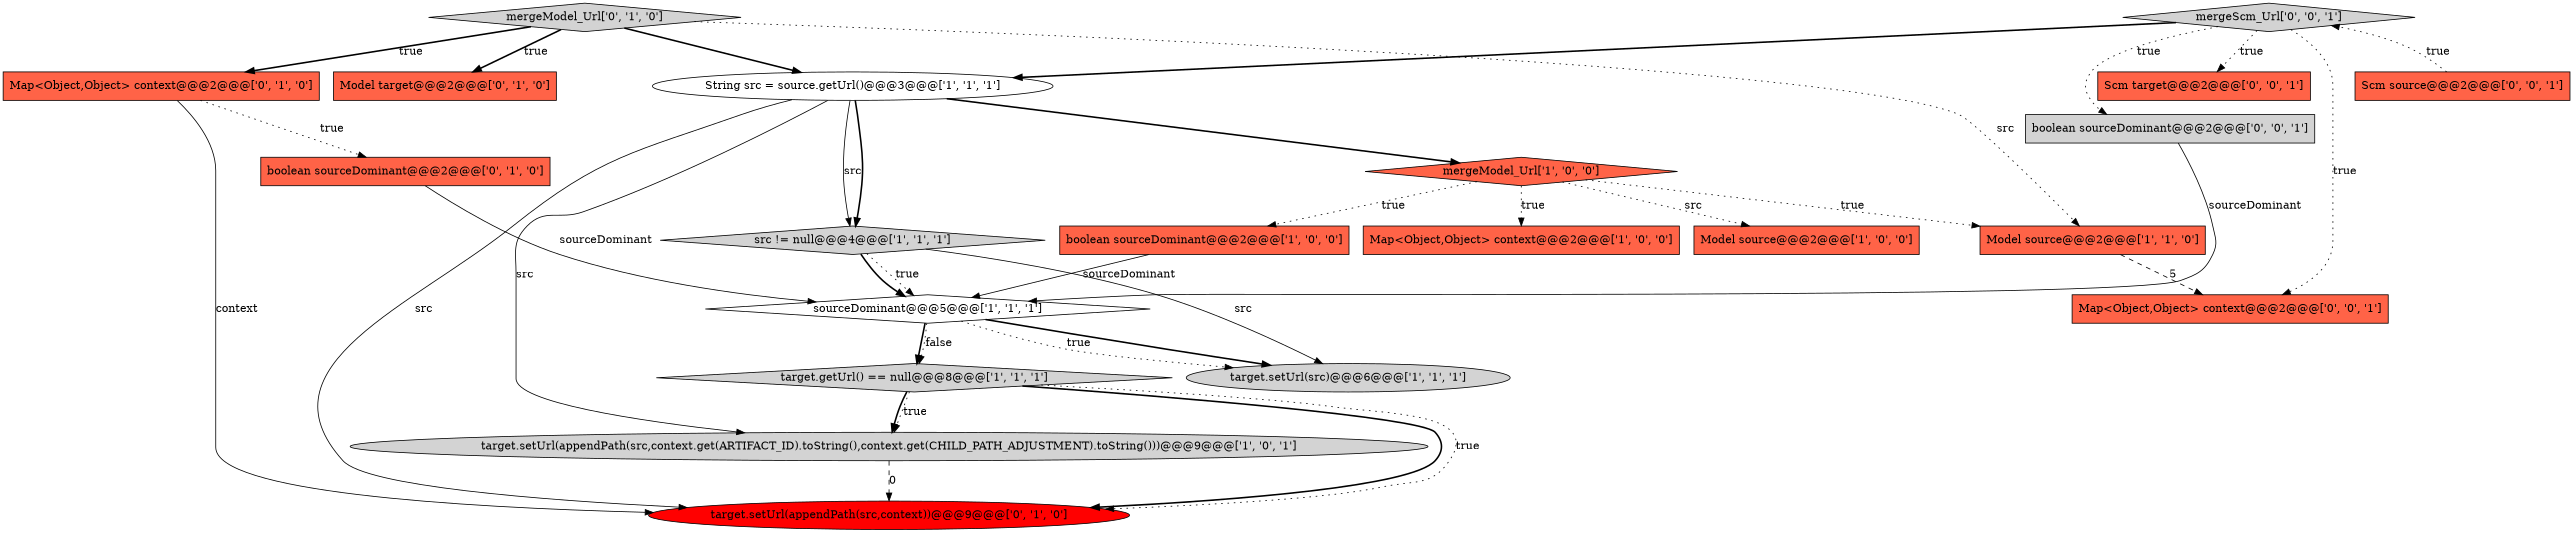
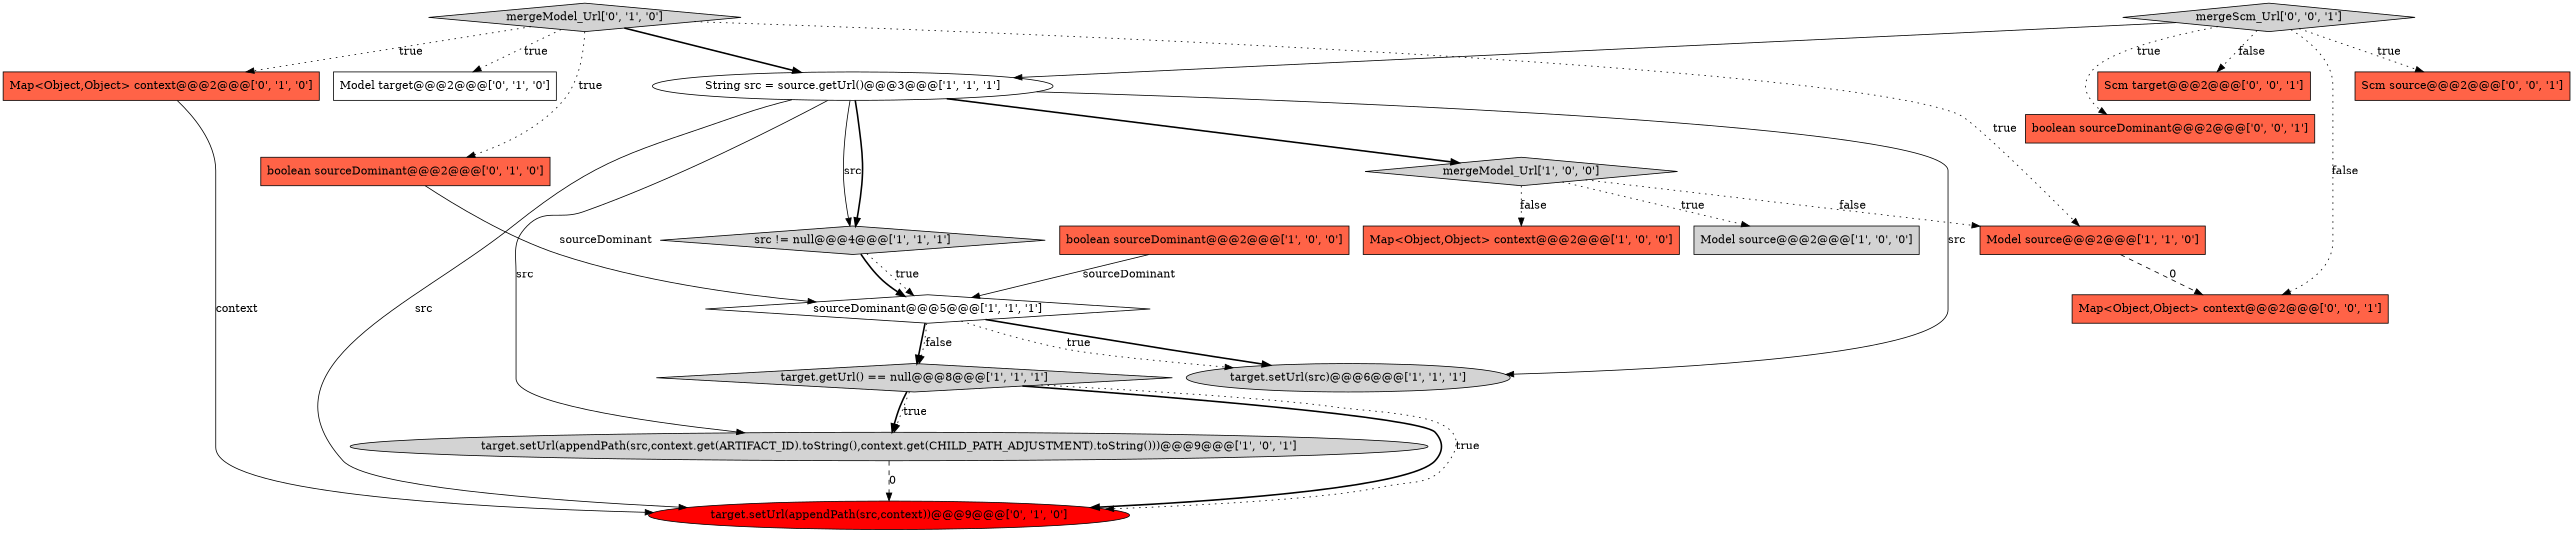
edge "Scm source@@@2@@@['0', '0', '1']" -> "mergeScm_Url['0', '0', '1']": reversed
edge "mergeModel_Url['0', '1', '0']" -> "Map<Object,Object> context@@@2@@@['0', '1', '0']": style bold -> dotted
edge "mergeModel_Url['0', '1', '0']" -> "Model target@@@2@@@['0', '1', '0']": style bold -> dotted
edge "mergeScm_Url['0', '0', '1']" -> "String src = source.getUrl()@@@3@@@['1', '1', '1']": style bold -> solid
edge "mergeScm_Url['0', '0', '1']" -> "Scm target@@@2@@@['0', '0', '1']": label "true" -> "false"
node "Model target@@@2@@@['0', '1', '0']": fillcolor tomato -> white
edge "Map<Object,Object> context@@@2@@@['0', '1', '0']" -> "boolean sourceDominant@@@2@@@['0', '1', '0']": now "mergeModel_Url['0', '1', '0']" -> "boolean sourceDominant@@@2@@@['0', '1', '0']"
edge "mergeModel_Url['0', '1', '0']" -> "Model source@@@2@@@['1', '1', '0']": label "src" -> "true"
node "boolean sourceDominant@@@2@@@['0', '0', '1']": fillcolor lightgray -> tomato
node "mergeModel_Url['1', '0', '0']": fillcolor tomato -> lightgray
edge "mergeScm_Url['0', '0', '1']" -> "Map<Object,Object> context@@@2@@@['0', '0', '1']": label "true" -> "false"
edge "mergeModel_Url['1', '0', '0']" -> "boolean sourceDominant@@@2@@@['1', '0', '0']": removed, label "true"
edge "mergeModel_Url['1', '0', '0']" -> "Map<Object,Object> context@@@2@@@['1', '0', '0']": label "true" -> "false"
edge "mergeModel_Url['1', '0', '0']" -> "Model source@@@2@@@['1', '0', '0']": label "src" -> "true"
edge "mergeModel_Url['1', '0', '0']" -> "Model source@@@2@@@['1', '1', '0']": label "true" -> "false"
node "Model source@@@2@@@['1', '0', '0']": fillcolor tomato -> lightgray
edge "Model source@@@2@@@['1', '1', '0']" -> "Map<Object,Object> context@@@2@@@['0', '0', '1']": label "5" -> "0"
edge "src != null@@@4@@@['1', '1', '1']" -> "target.setUrl(src)@@@6@@@['1', '1', '1']": now "String src = source.getUrl()@@@3@@@['1', '1', '1']" -> "target.setUrl(src)@@@6@@@['1', '1', '1']"
edge "boolean sourceDominant@@@2@@@['0', '0', '1']" -> "sourceDominant@@@5@@@['1', '1', '1']": removed, label "sourceDominant"
